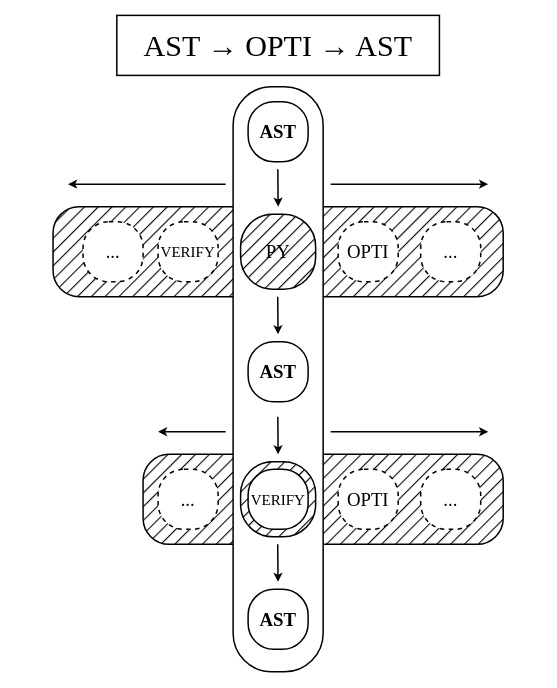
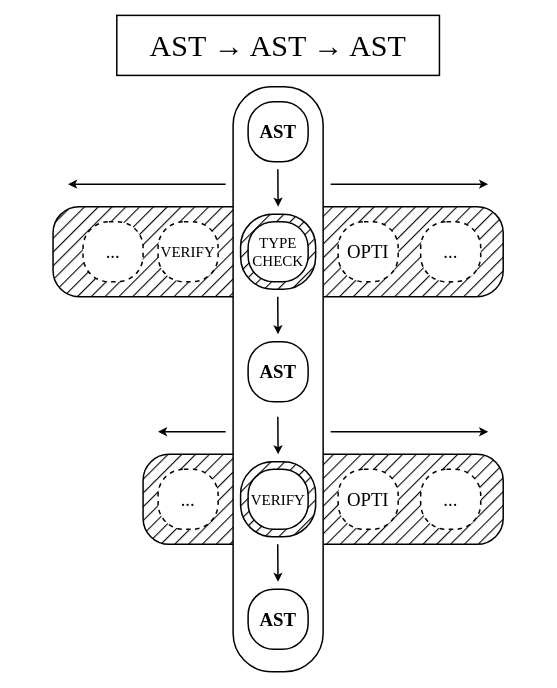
node "AST → OPTI → AST": label "AST → OPTI → AST" -> "AST → AST → AST"
node "TYPECHECK": added
